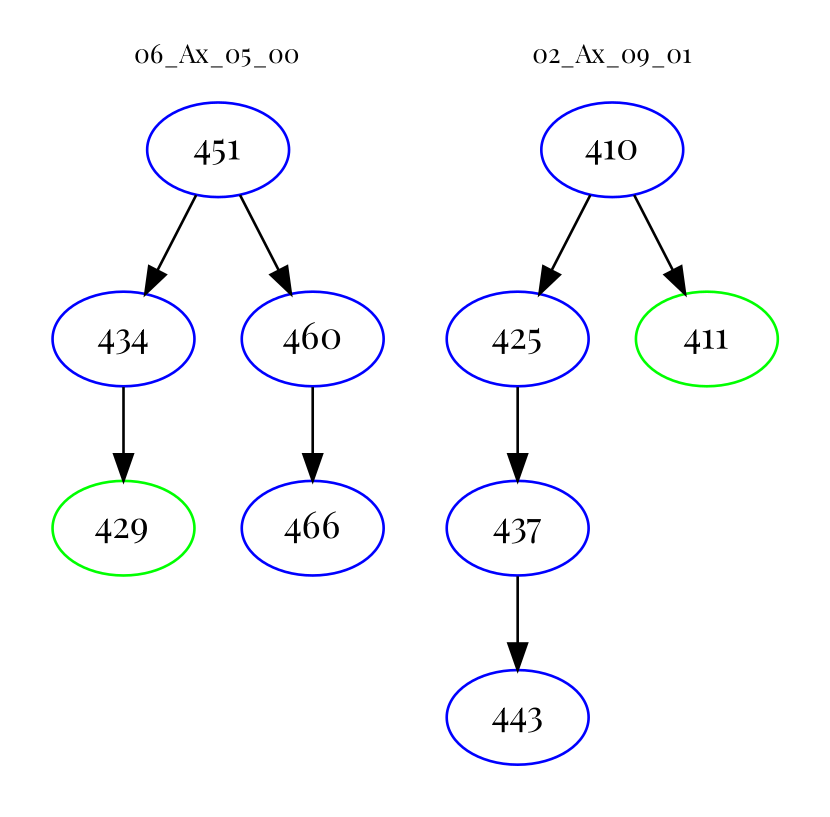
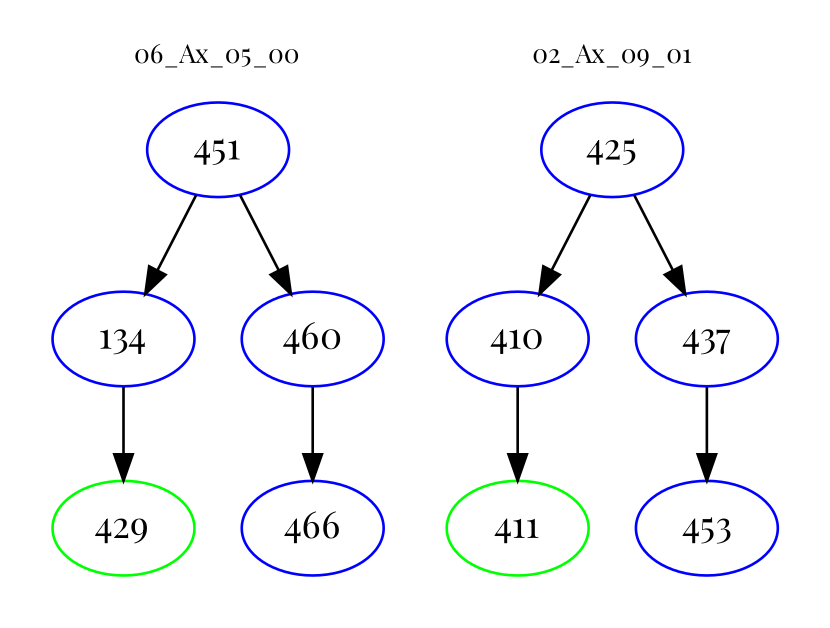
edge "410" -> "425": reversed
node "434": label "434" -> "134"
node "443": label "443" -> "453"
